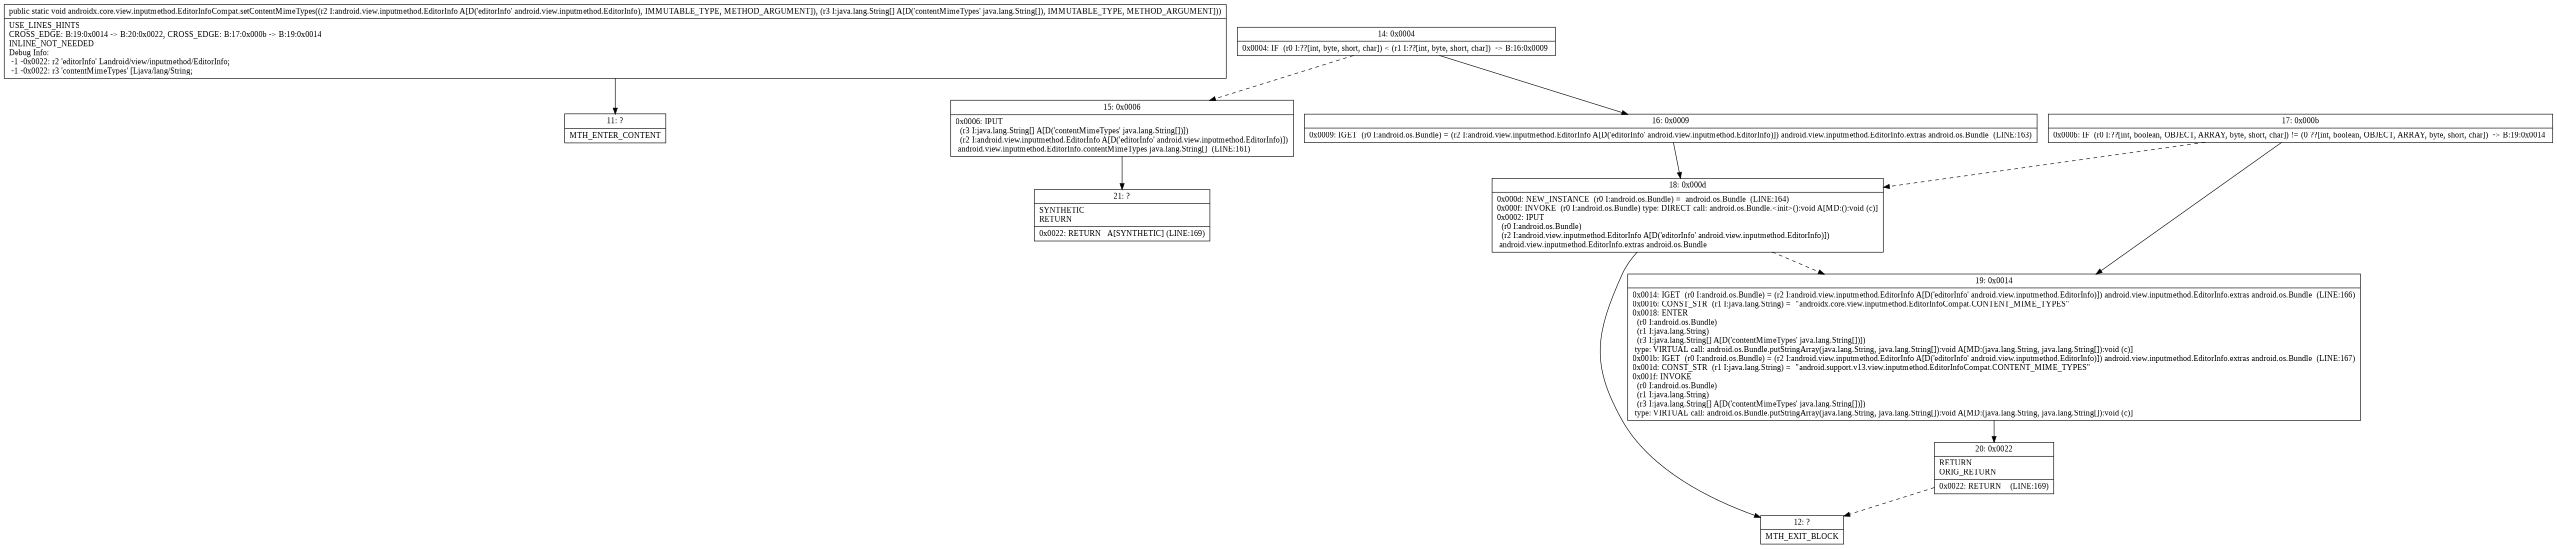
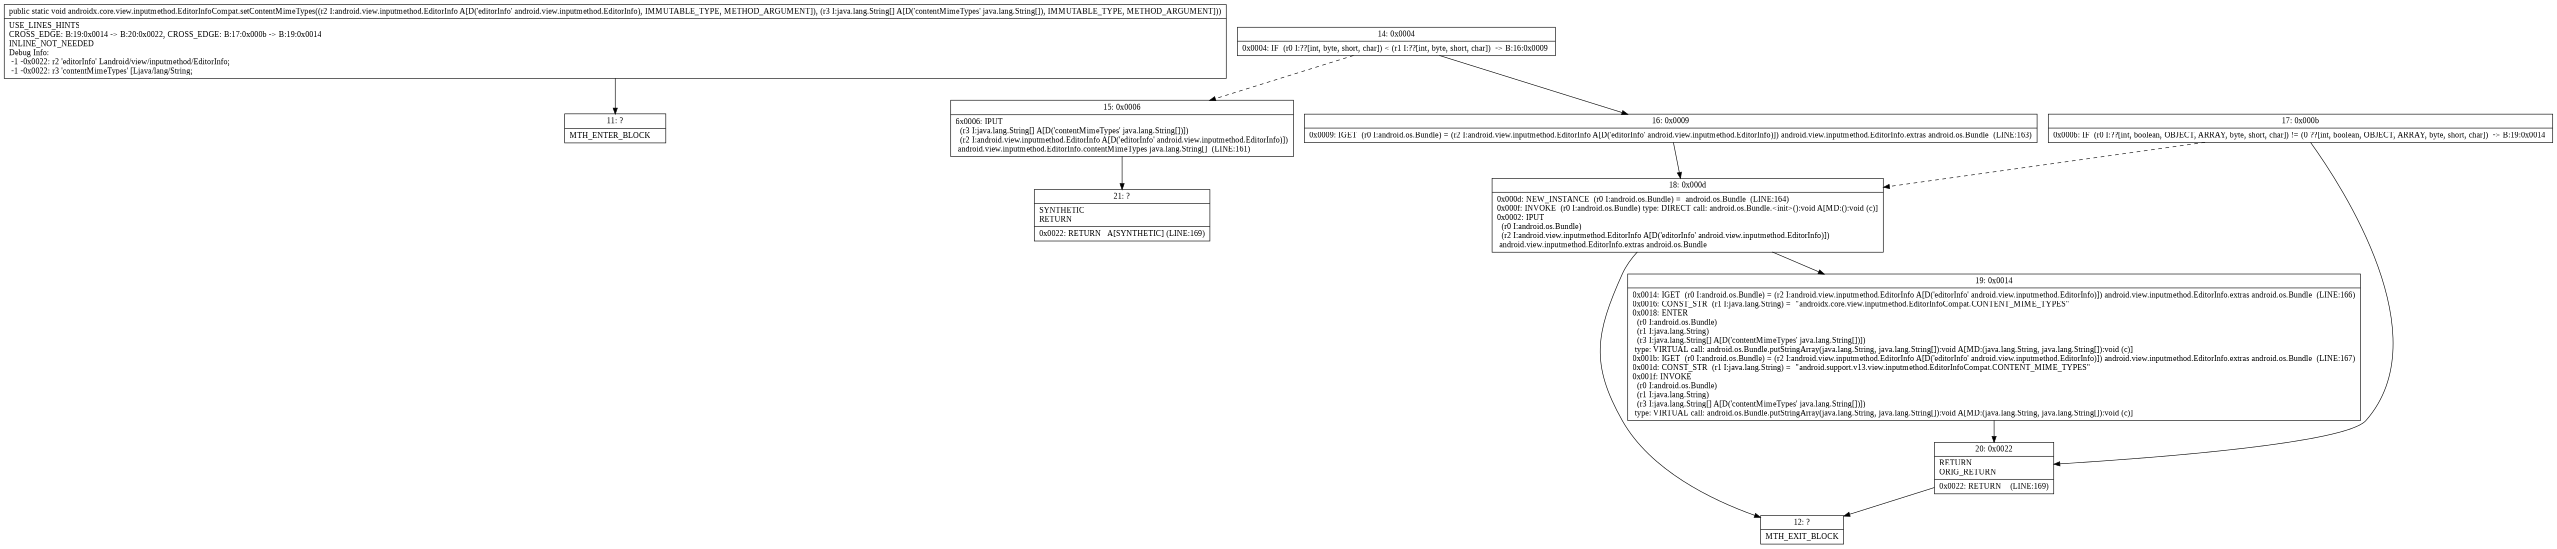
node "15: 0x0006": text "0x0006: IPUT" -> "6x0006: IPUT"
node "11: ?": text "MTH_ENTER_CONTENT" -> "MTH_ENTER_BLOCK"
edge "17: 0x000b" -> "19: 0x0014": now "17: 0x000b" -> "20: 0x0022"
edge "18: 0x000d" -> "19: 0x0014": style dashed -> solid
edge "20: 0x0022" -> "12: ?": style dashed -> solid
